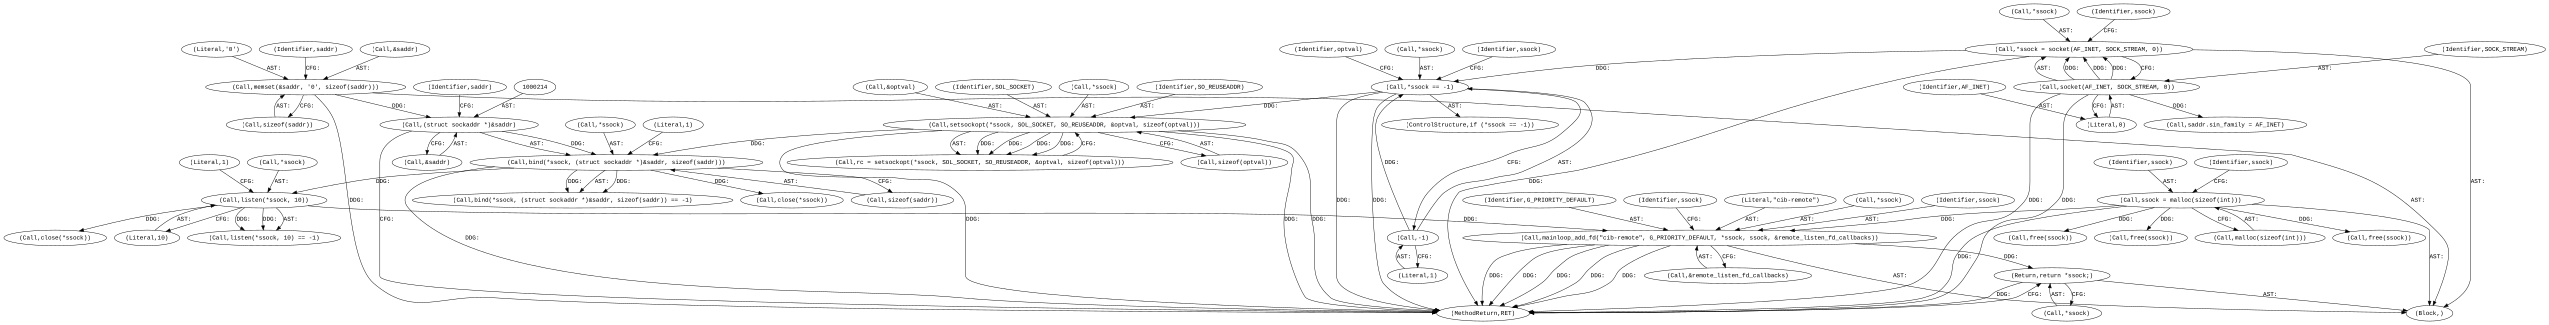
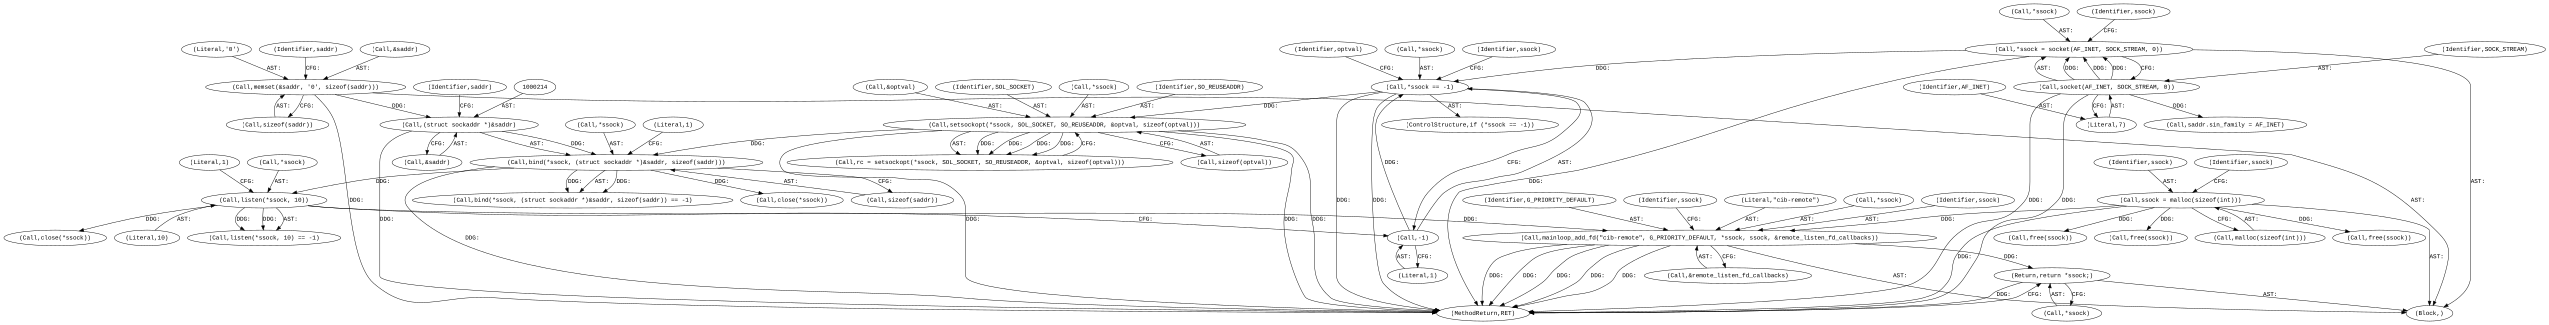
node "(Literal,0)": label "(Literal,0)" -> "(Literal,7)"
edge "(Call,listen(*ssock, 10))" -> "(Literal,10)": now "(Call,listen(*ssock, 10))" -> "(Call,-1)"
edge "(Call,(struct sockaddr *)&saddr)" -> "(MethodReturn,RET)": label "CFG: " -> "DDG: "
